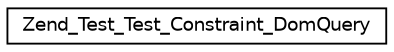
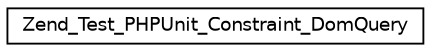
node "Zend_Test_Test_Constraint_DomQuery": label "Zend_Test_Test_Constraint_DomQuery" -> "Zend_Test_PHPUnit_Constraint_DomQuery"
